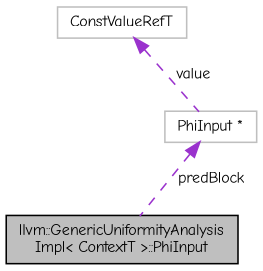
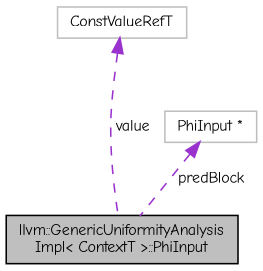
edge "PhiInput *" -> "ConstValueRefT": now "llvm::GenericUniformityAnalysis Impl< ContextT >::PhiInput" -> "ConstValueRefT"
